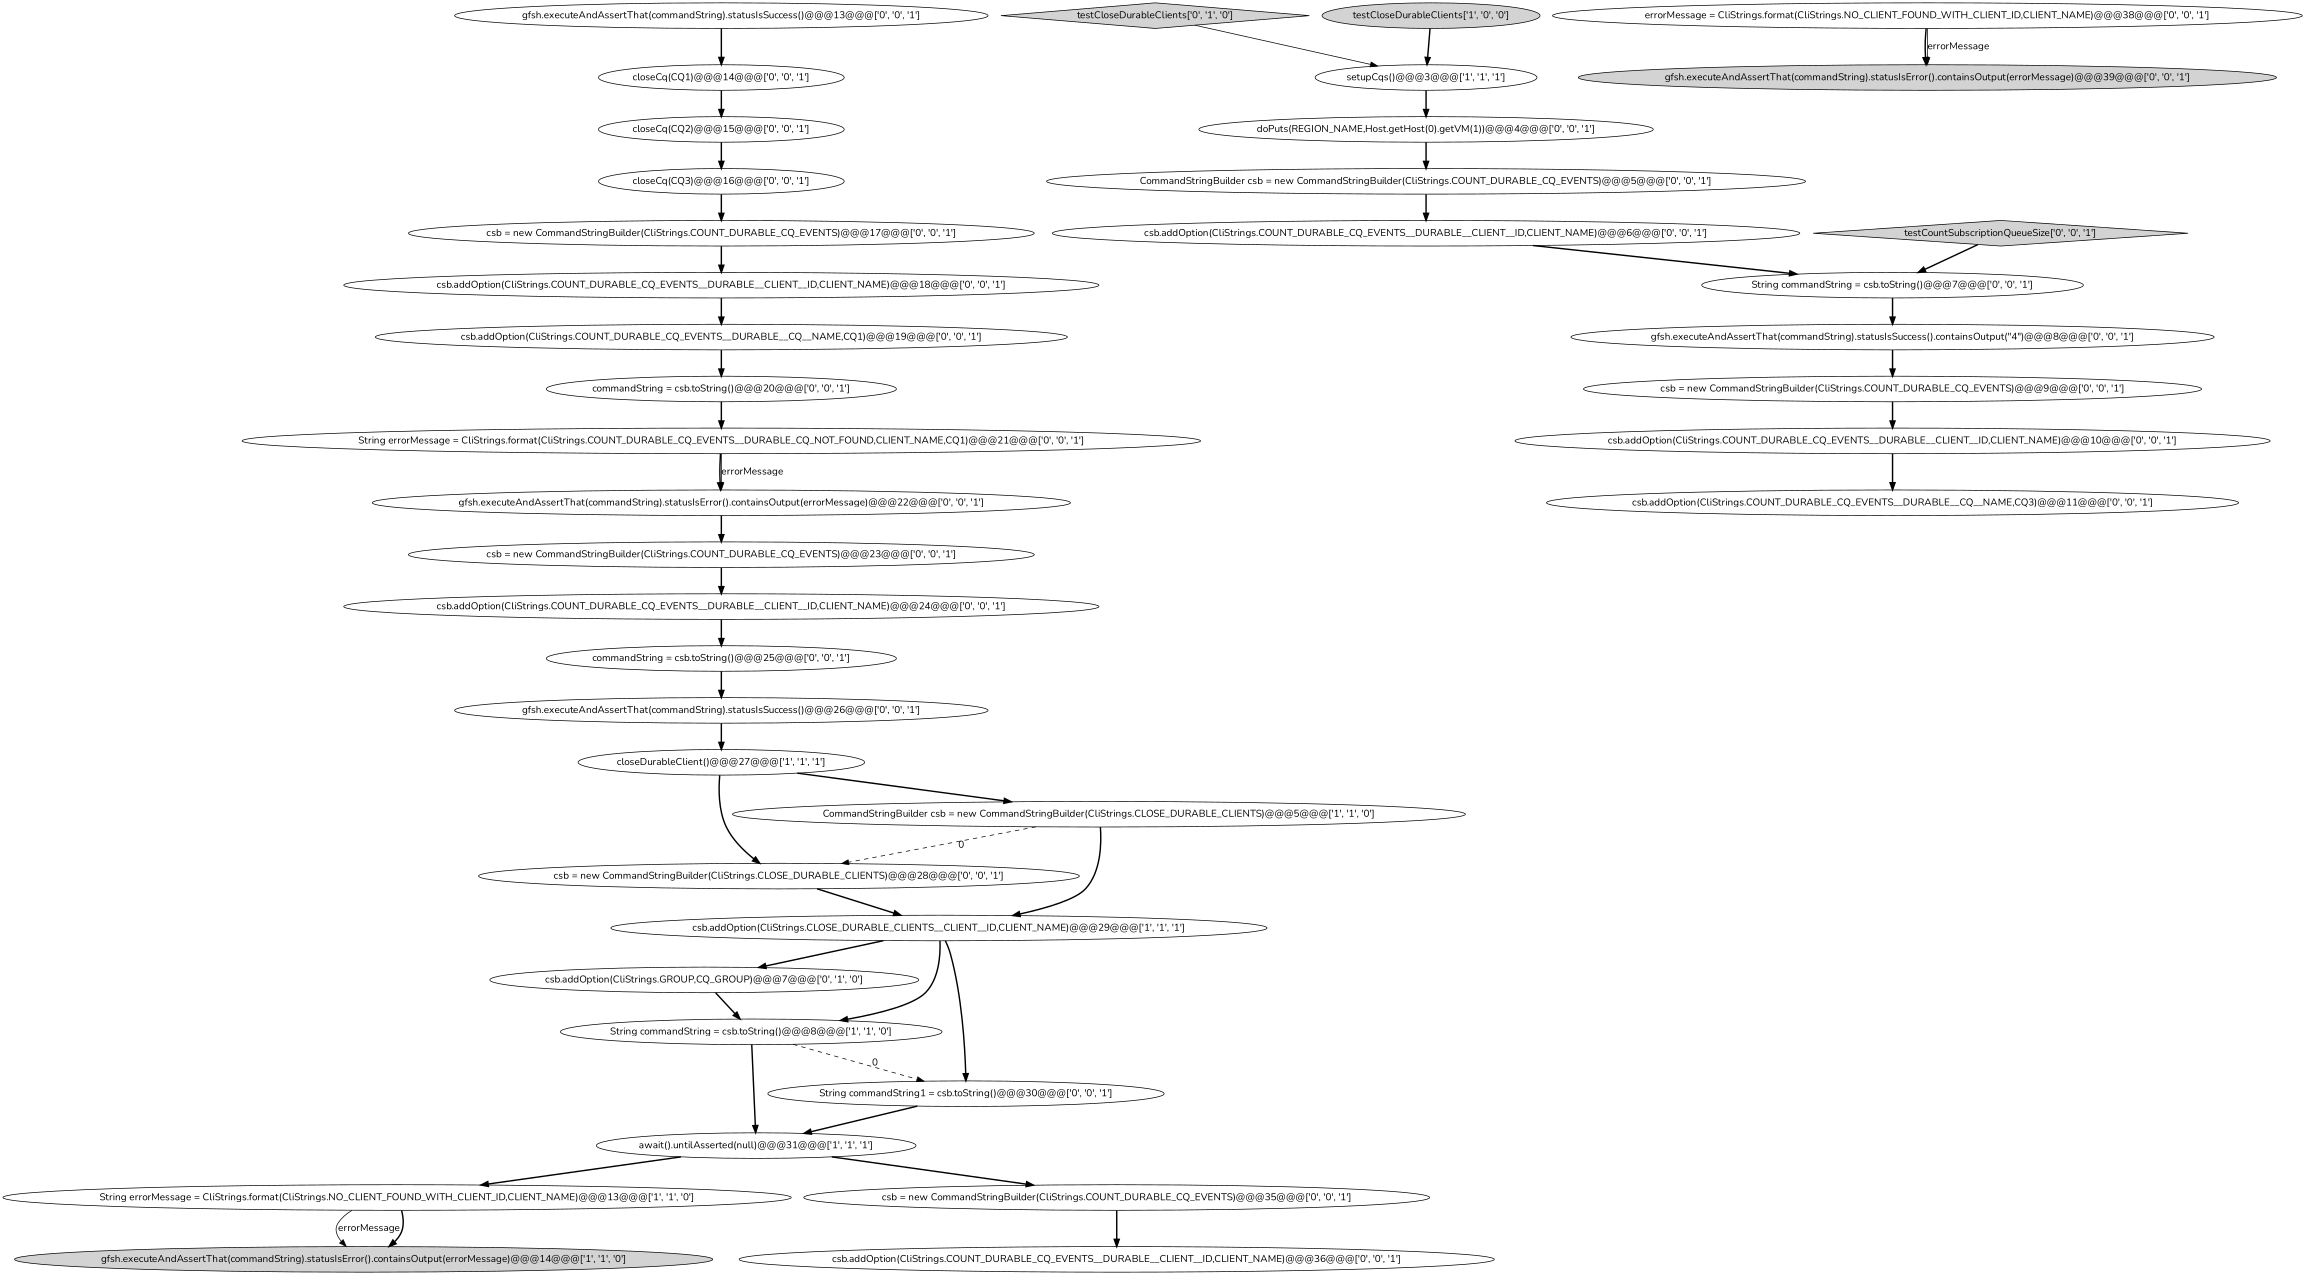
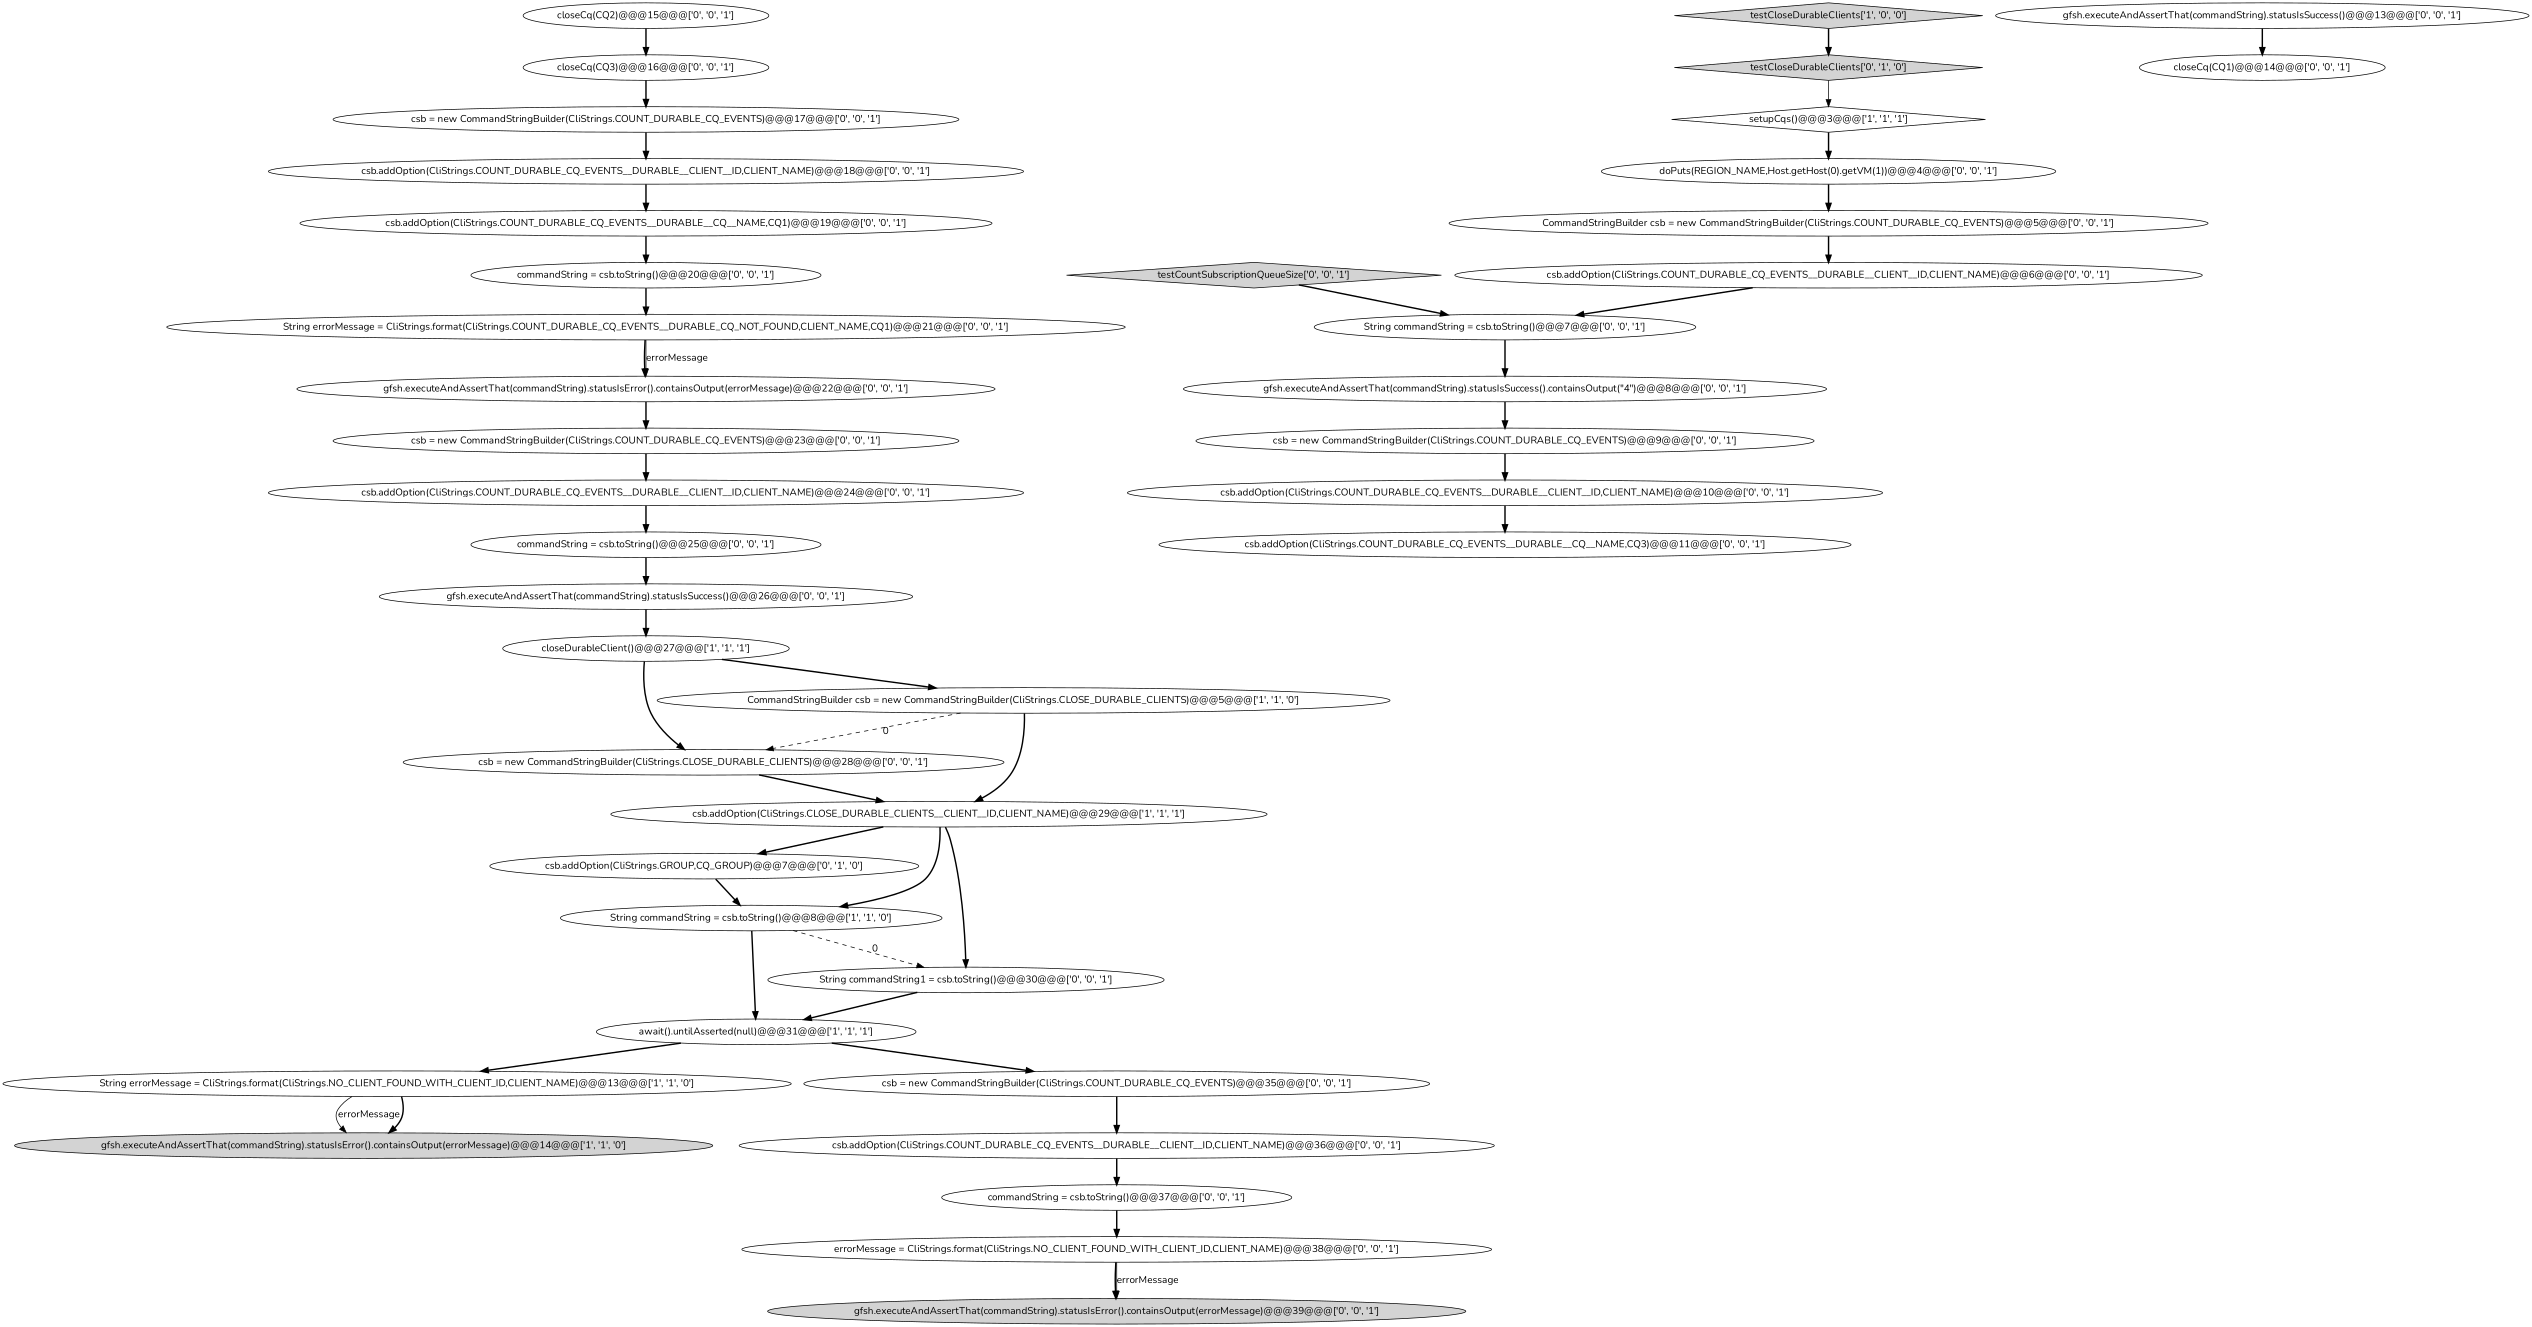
node "testCloseDurableClients['1', '0', '0']": shape ellipse -> diamond
edge "testCloseDurableClients['1', '0', '0']" -> "setupCqs()@@@3@@@['1', '1', '1']": now "testCloseDurableClients['1', '0', '0']" -> "testCloseDurableClients['0', '1', '0']"
node "setupCqs()@@@3@@@['1', '1', '1']": shape ellipse -> diamond
edge "closeCq(CQ1)@@@14@@@['0', '0', '1']" -> "closeCq(CQ2)@@@15@@@['0', '0', '1']": removed
node "commandString = csb.toString()@@@37@@@['0', '0', '1']": added
